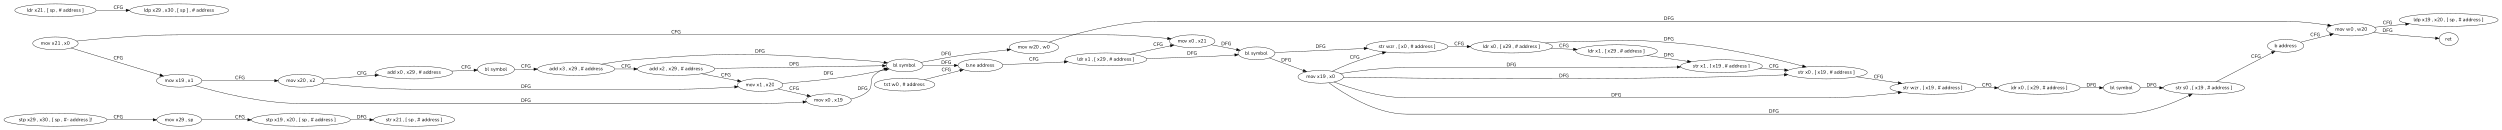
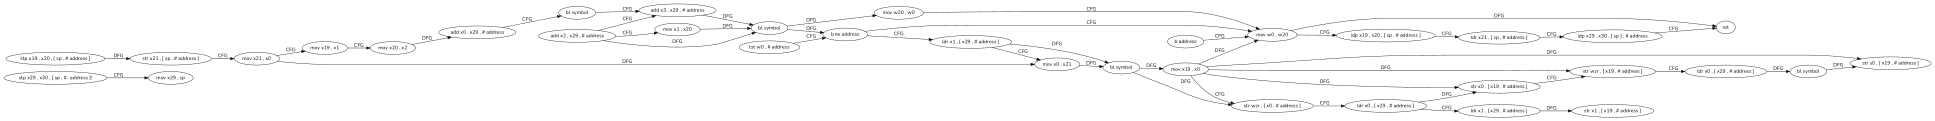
edge "mov w20 , w0" -> "mov w0 , w20": label "DFG" -> "CFG"
edge "b.ne address" -> "mov w0 , w20": added, label "CFG"
edge "ldp x29 , x30 , [ sp ] , # address" -> "ret": added, label "CFG"
edge "mov x21 , x0" -> "mov x0 , x21": label "CFG" -> "DFG"
edge "ldp x19 , x20 , [ sp , # address ]" -> "ldr x21 , [ sp , # address ]": added, label "CFG"
edge "str x21 , [ sp , # address ]" -> "mov x21 , x0": added, label "CFG"
edge "str s0 , [ x19 , # address ]" -> "b address": removed, label "CFG"
edge "mov x19 , x0" -> "str x1 , [ x19 , # address ]": now "mov x19 , x0" -> "mov w0 , w20"
edge "add x3 , x29 , # address" -> "add x2 , x29 , # address": reversed
edge "str x1 , [ x19 , # address ]" -> "str x0 , [ x19 , # address ]": removed, label "CFG"
edge "mov x20 , x2" -> "add x0 , x29 , # address": label "CFG" -> "DFG"
edge "mov x20 , x2" -> "mov x1 , x20": removed, label "DFG"
node "mov x0 , x19": removed
edge "mov x29 , sp" -> "stp x19 , x20 , [ sp , # address ]": removed, label "CFG"
